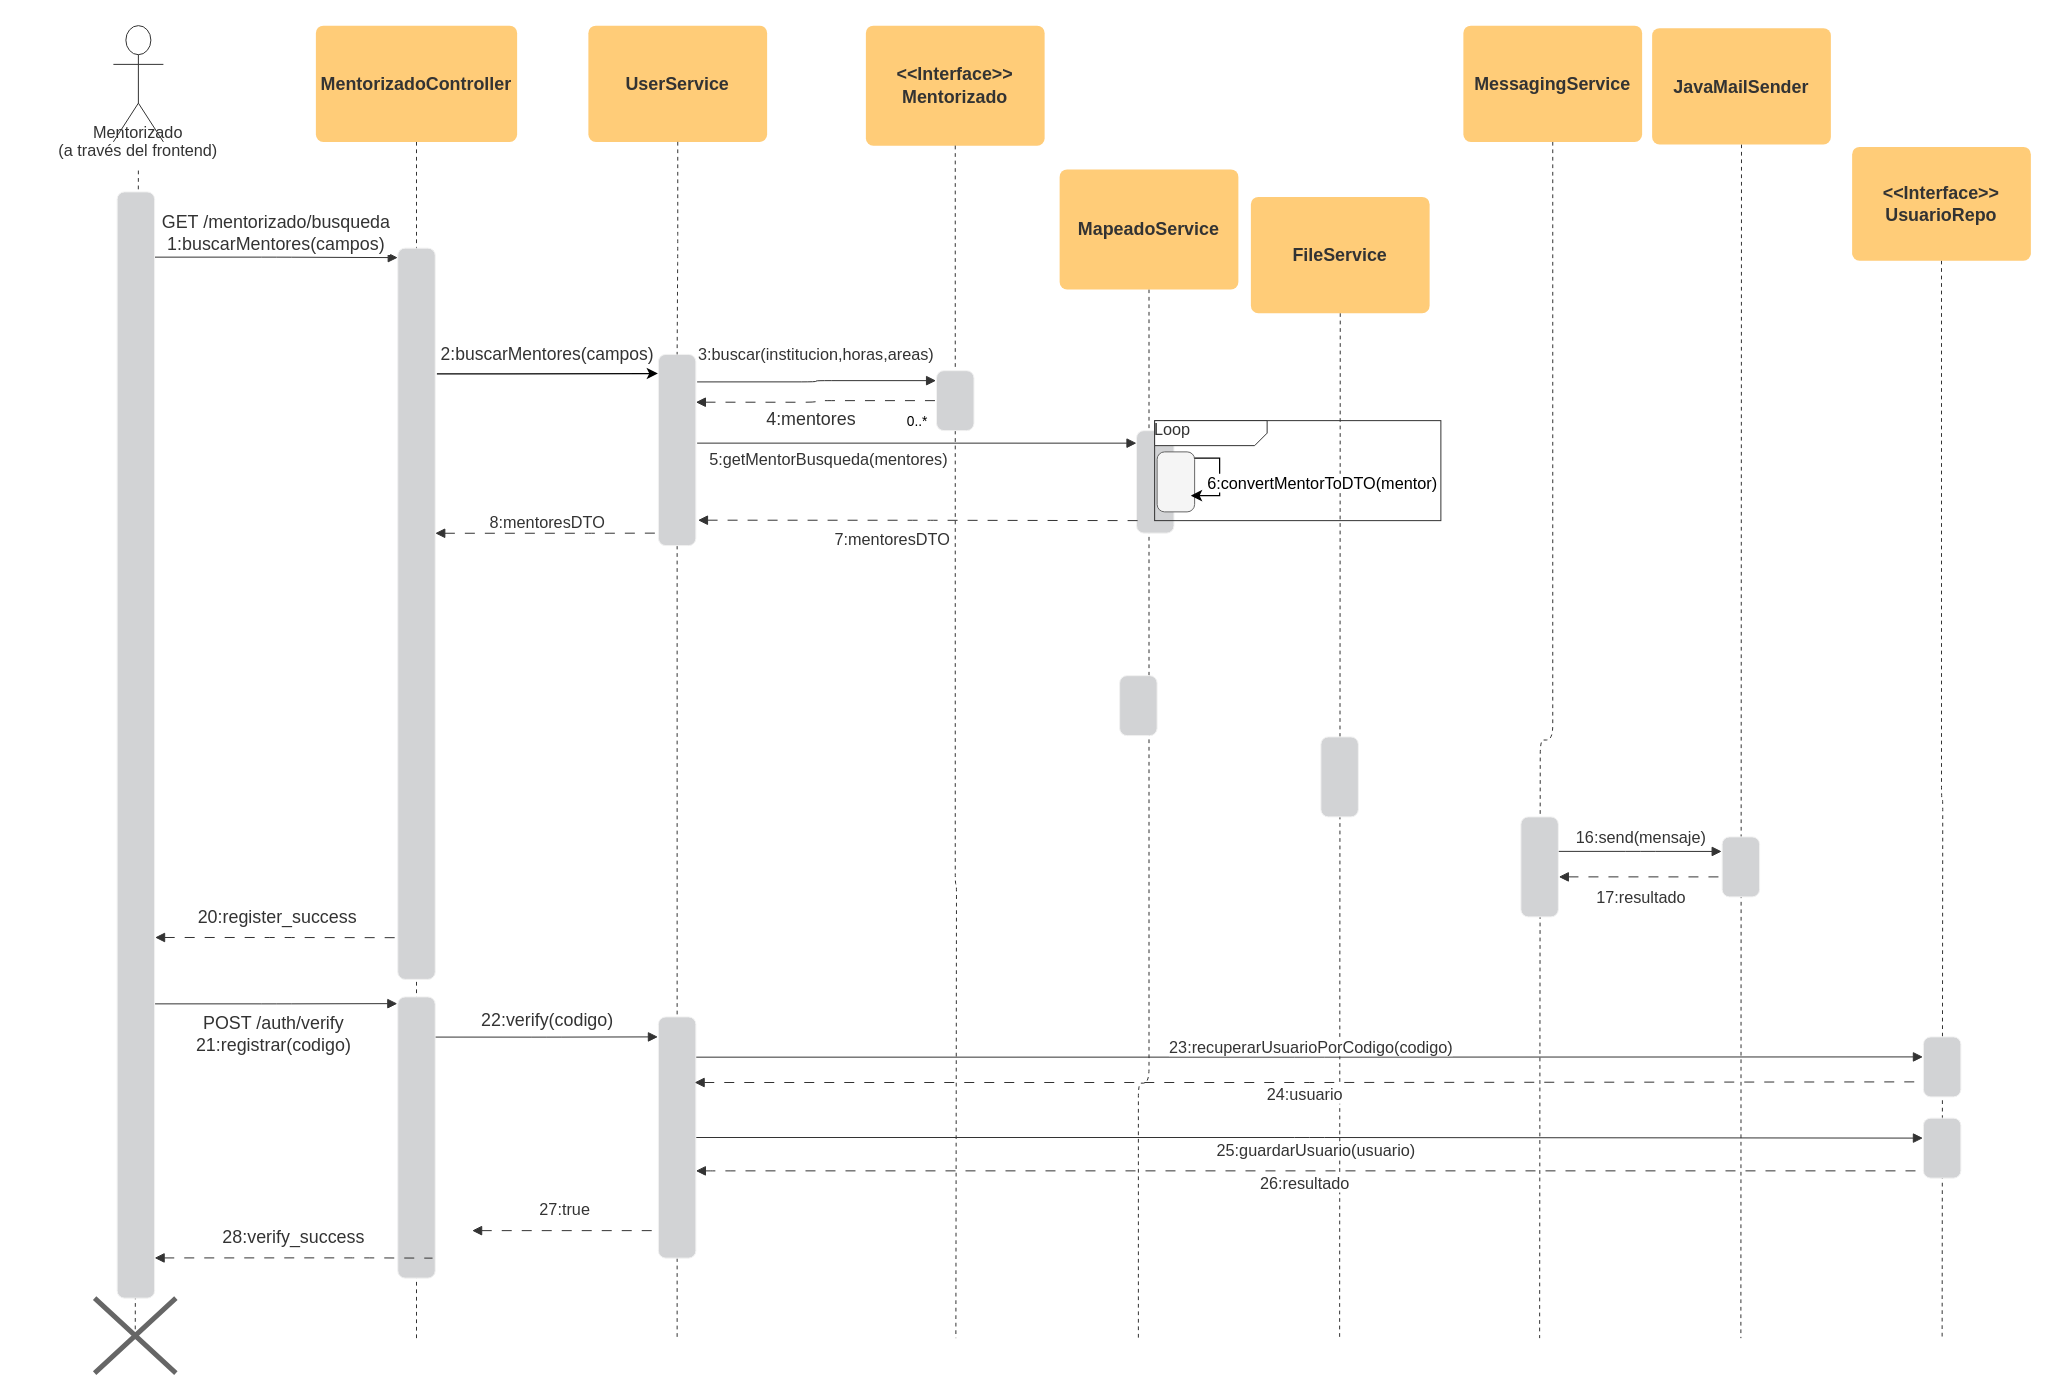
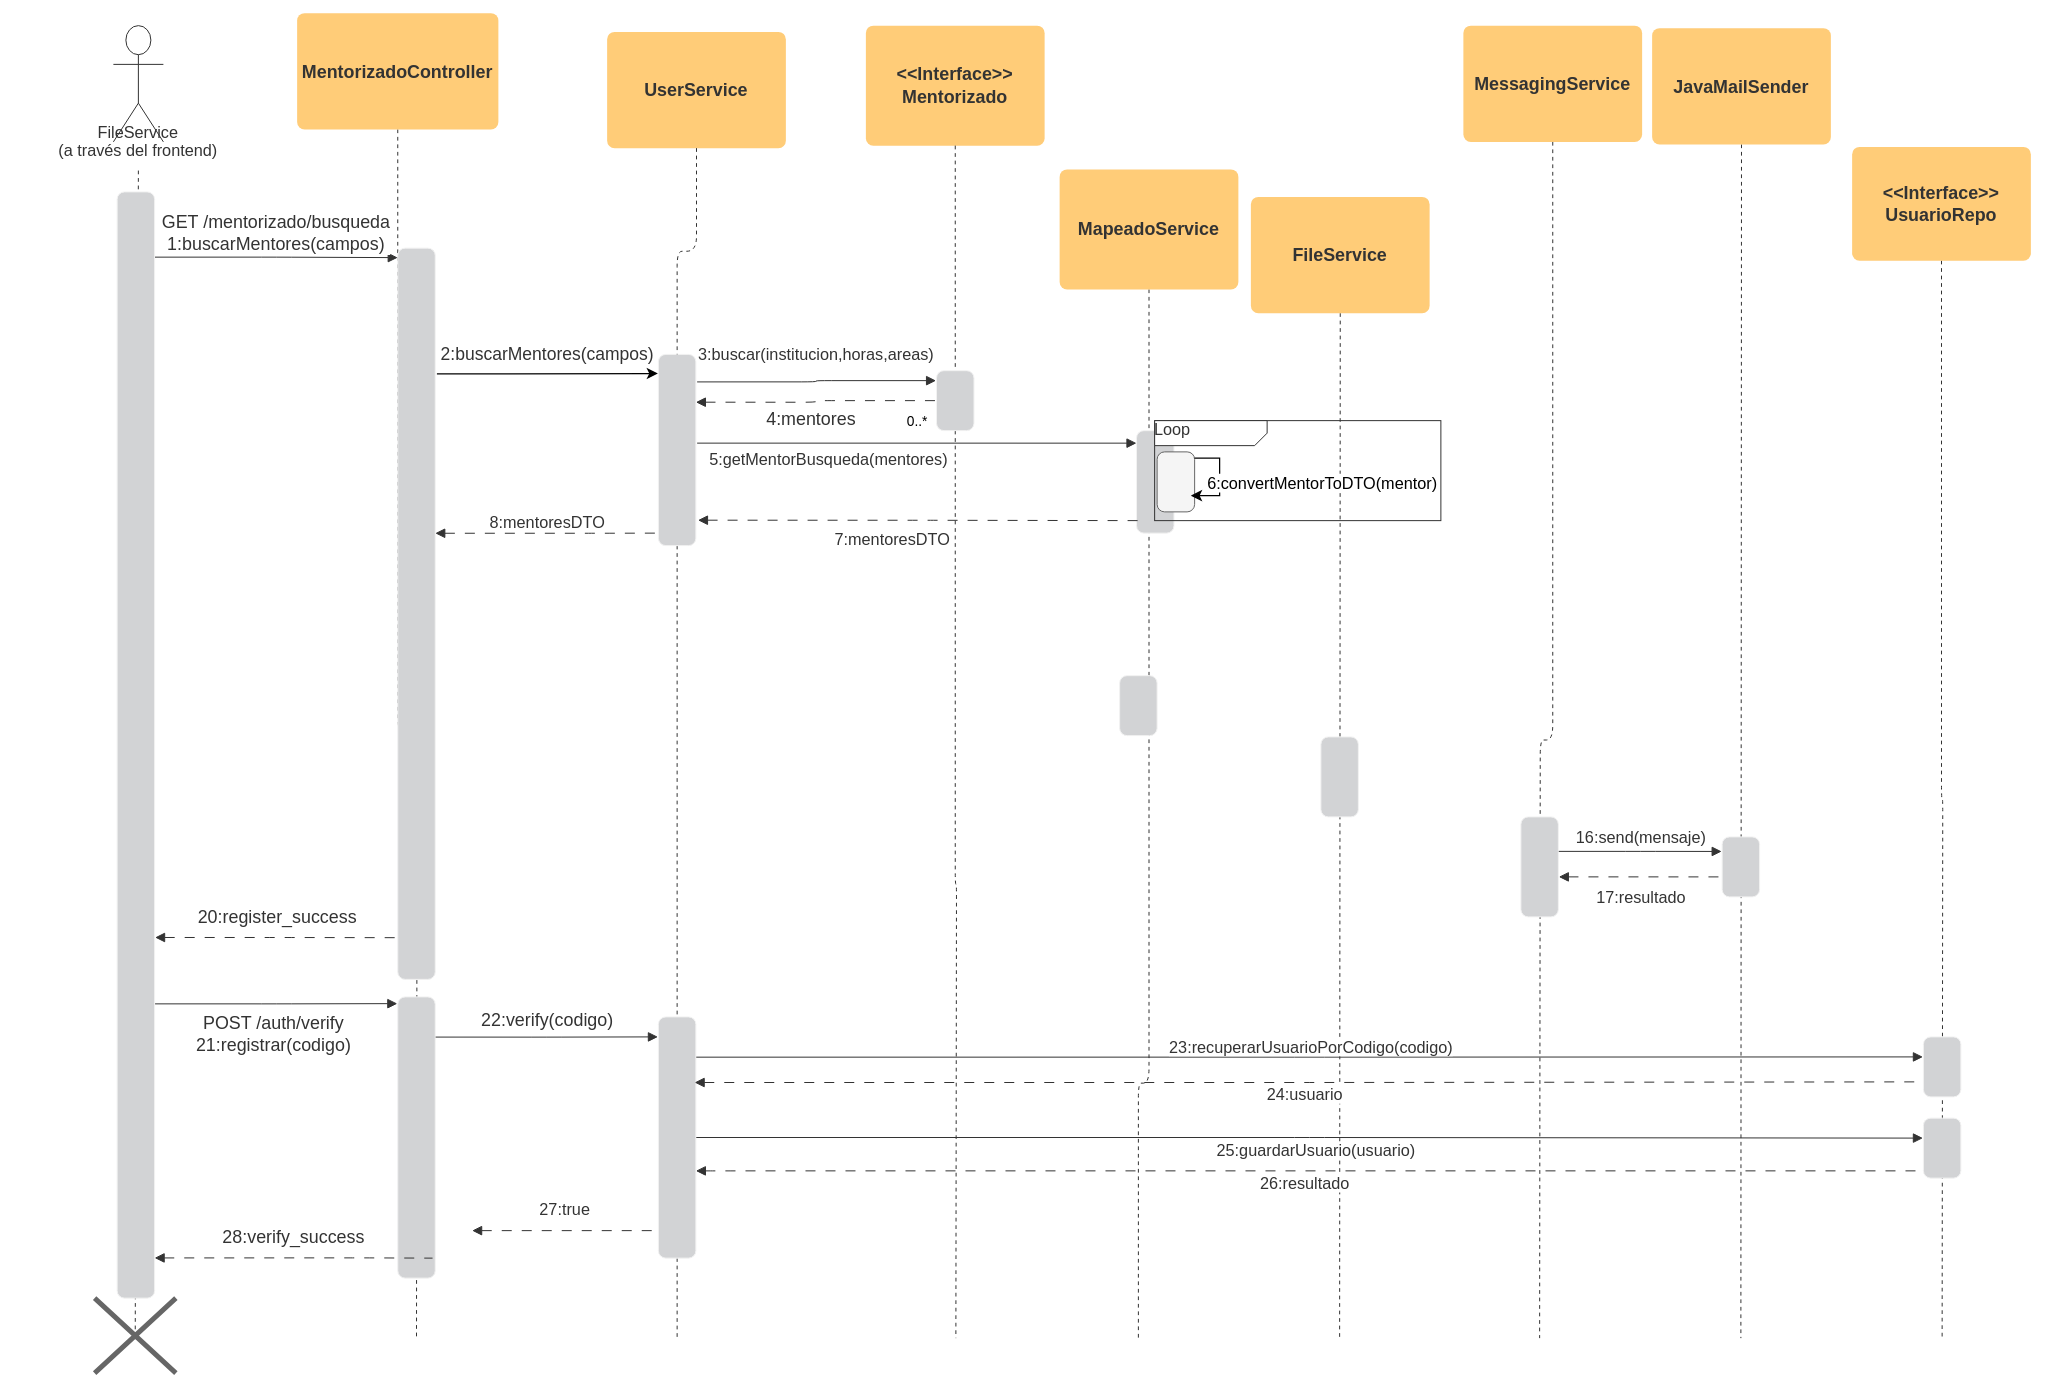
node "MentorizadoController": moved (416, 84) -> (398, 71)
node "UserService": moved (678, 84) -> (696, 90)
node "Mentorizado (a través del frontend)": label "Mentorizado (a través del frontend)" -> "FileService (a través del frontend)"
